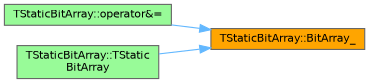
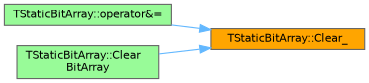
node "TStaticBitArray::BitArray_": label "TStaticBitArray::BitArray_" -> "TStaticBitArray::Clear_"
node "TStaticBitArray::TStatic BitArray": label "TStaticBitArray::TStatic BitArray" -> "TStaticBitArray::Clear BitArray"
